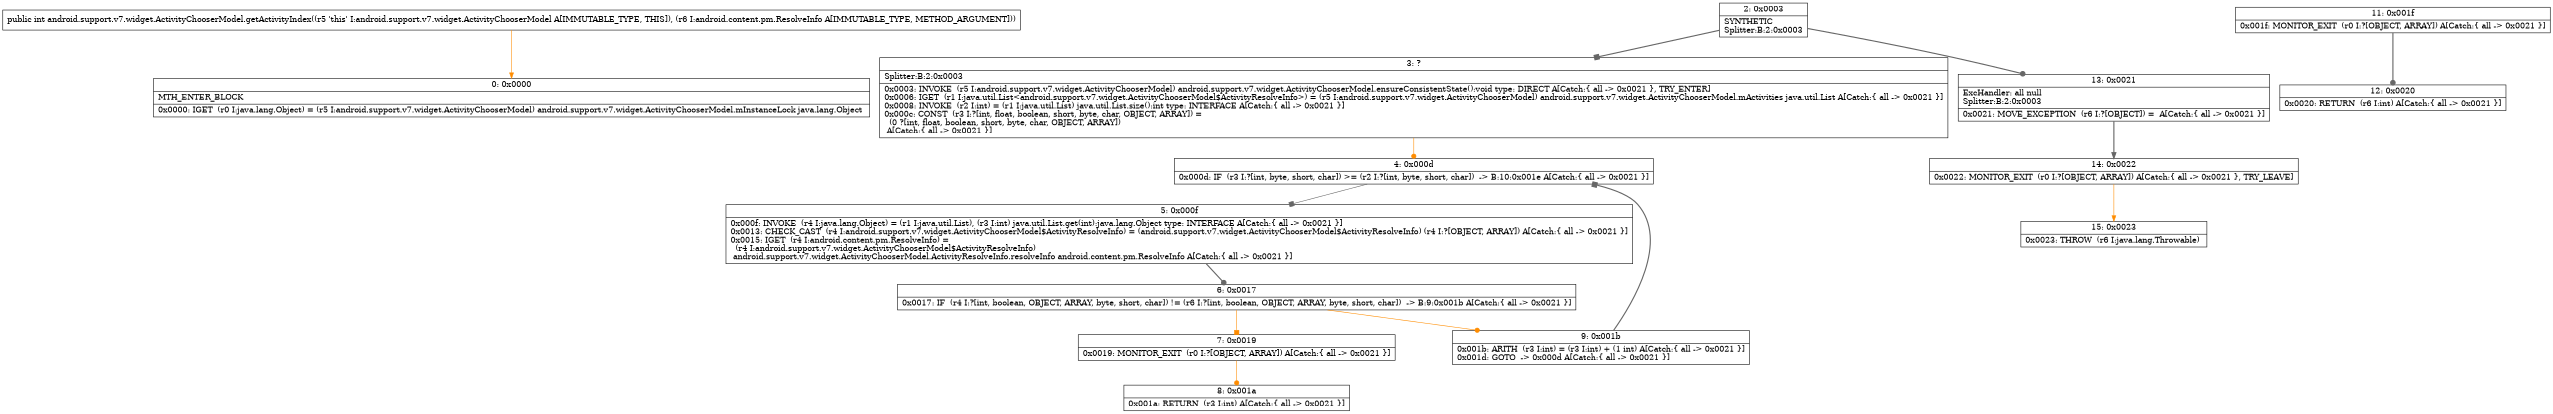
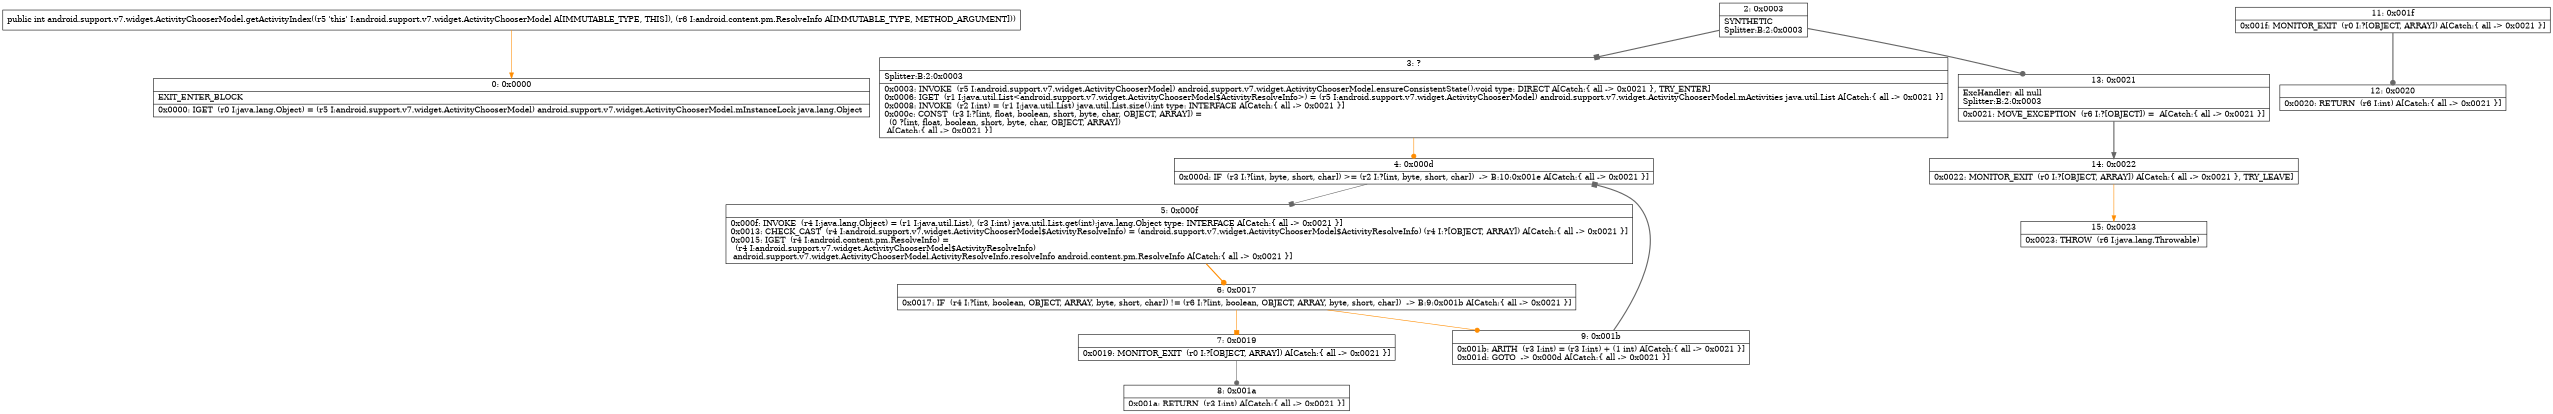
node "0: 0x0000": text "MTH_ENTER_BLOCK" -> "EXIT_ENTER_BLOCK"
edge "5: 0x000f" -> "6: 0x0017": color gray40 -> darkorange
edge "7: 0x0019" -> "8: 0x001a": color darkorange -> gray40
